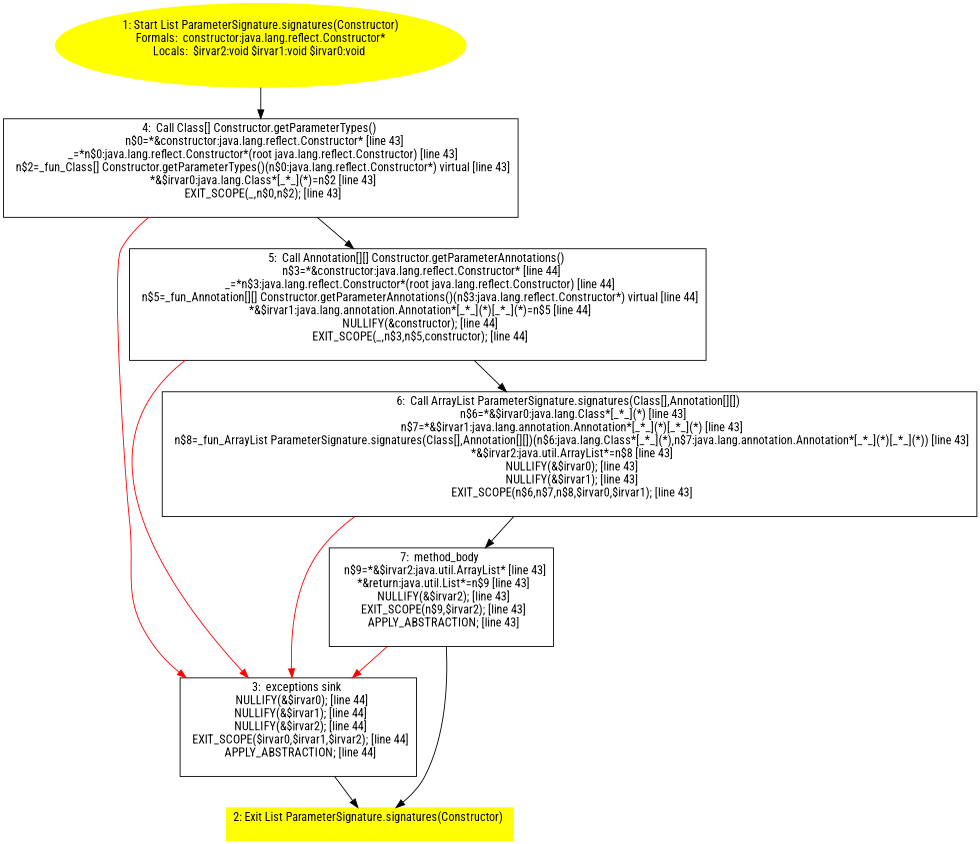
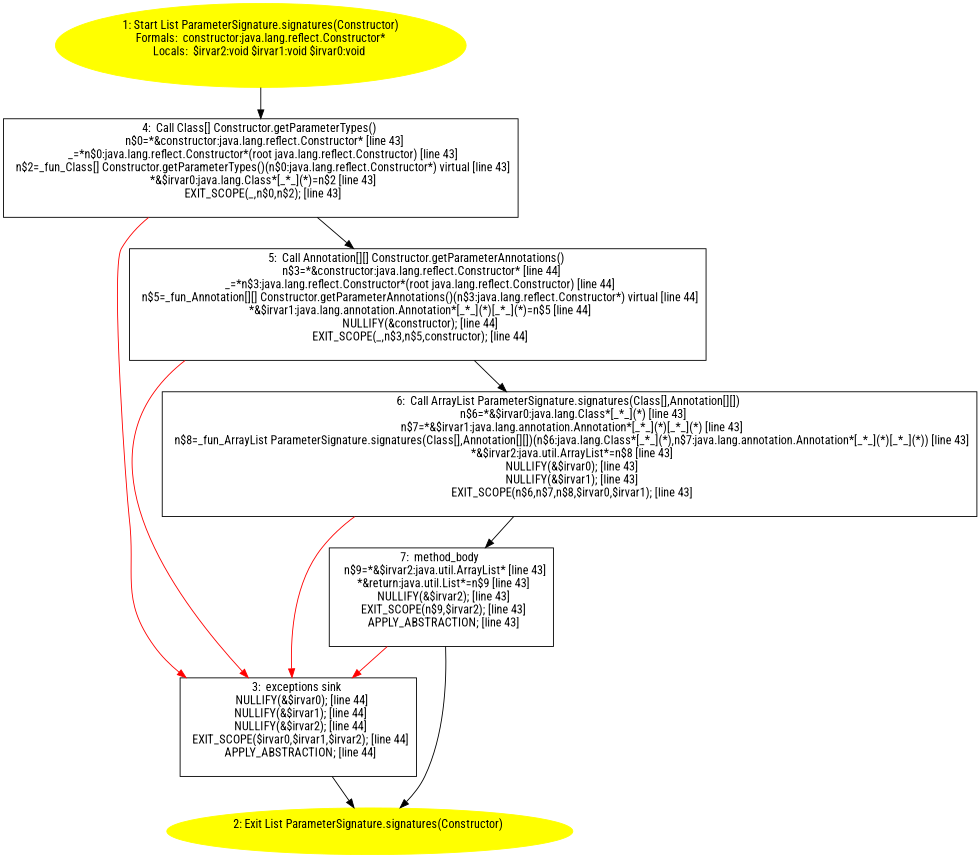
node "2: Exit List ParameterSignature.signatures(Constructor)": shape box -> ellipse
